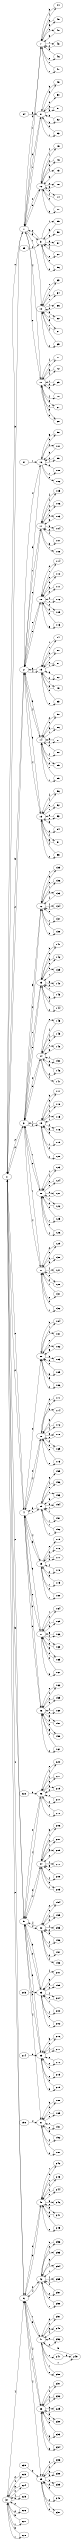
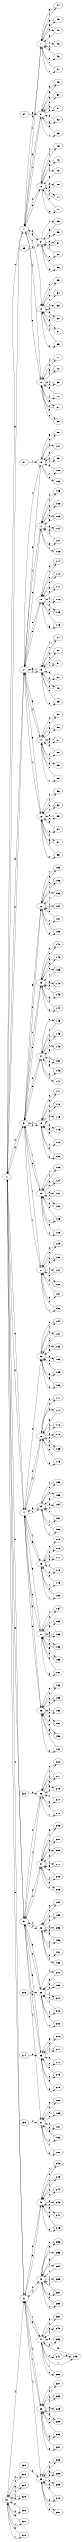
edge "50" -> "8": added, label "5"
node "155": removed
